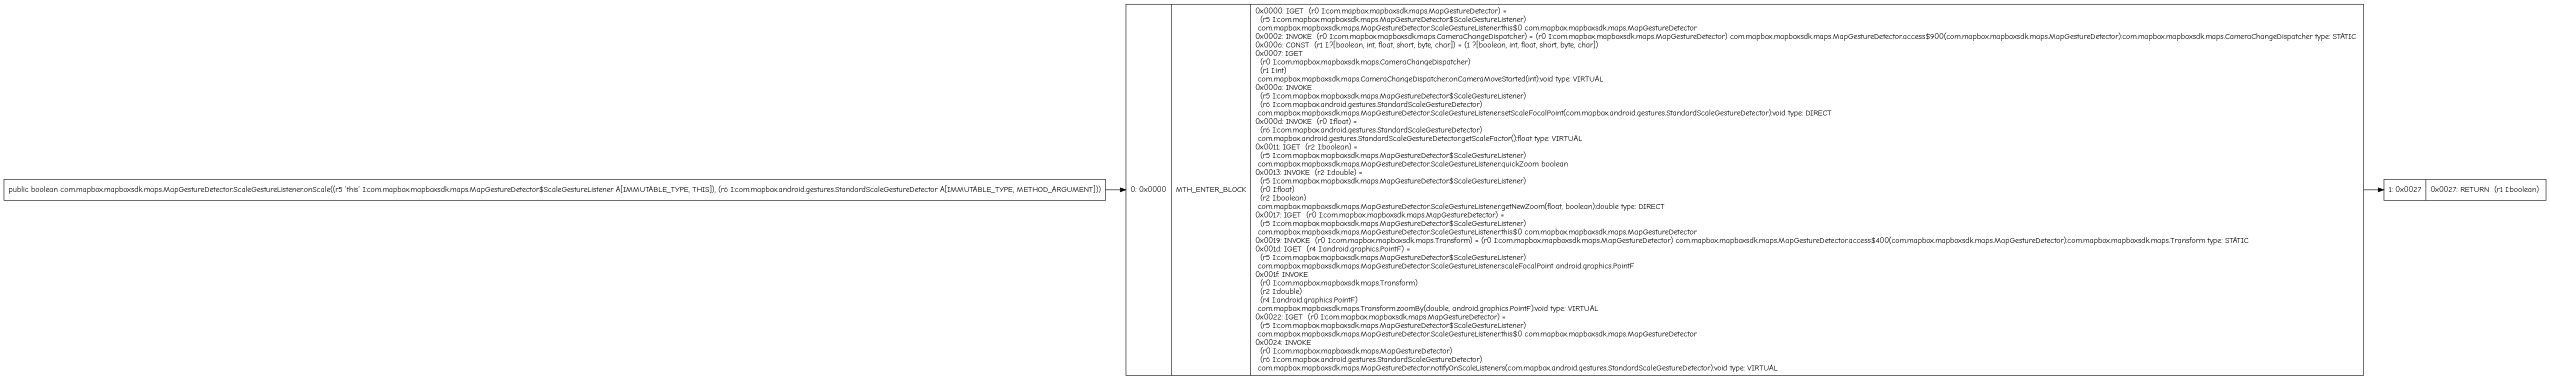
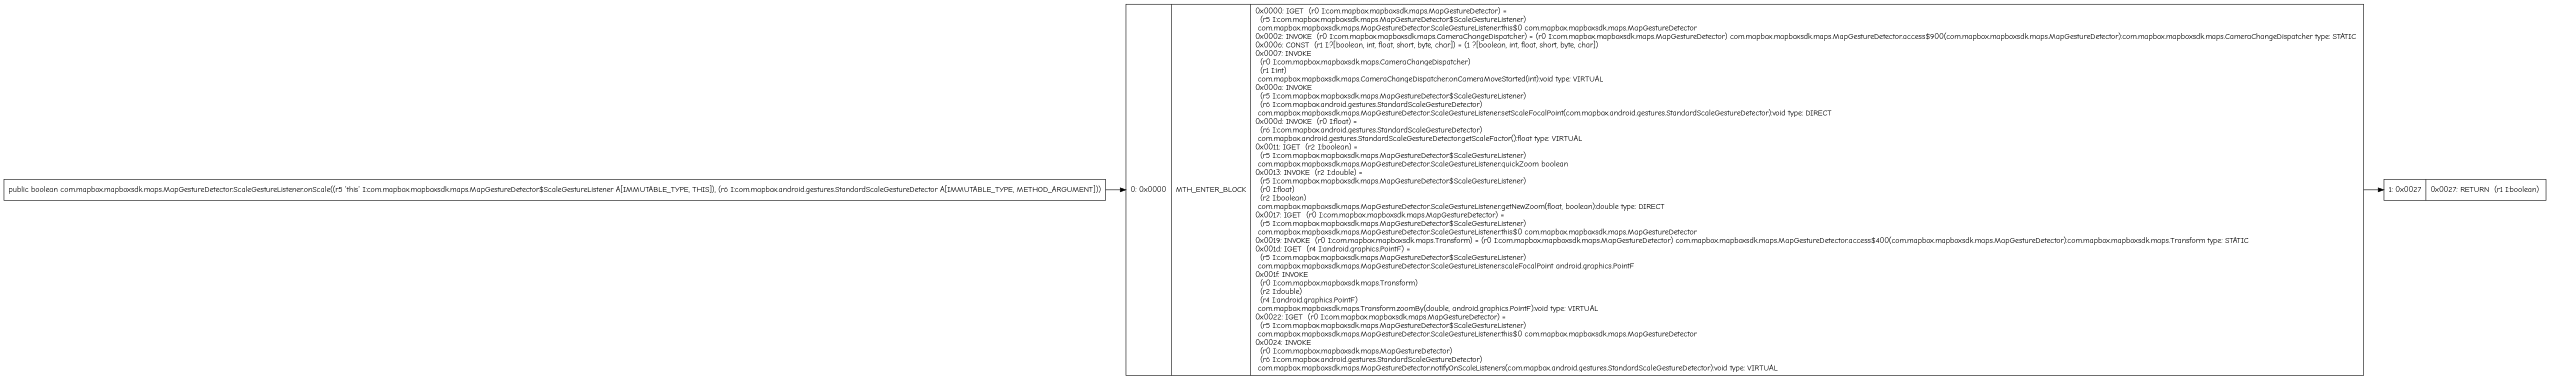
node "0: 0x0000": text "0x0007: IGET" -> "0x0007: INVOKE"
